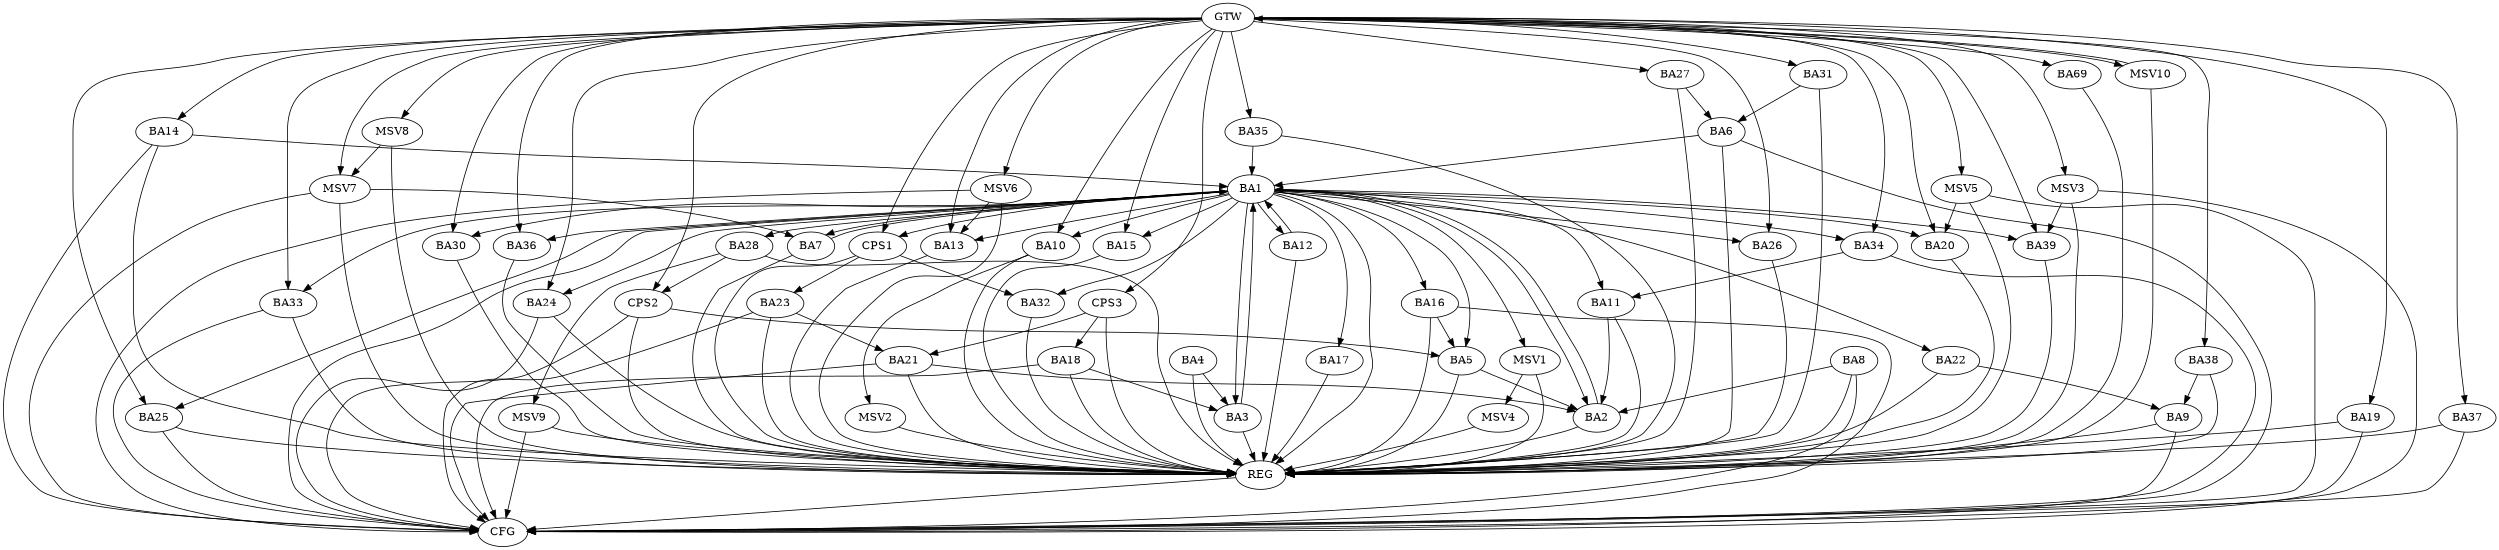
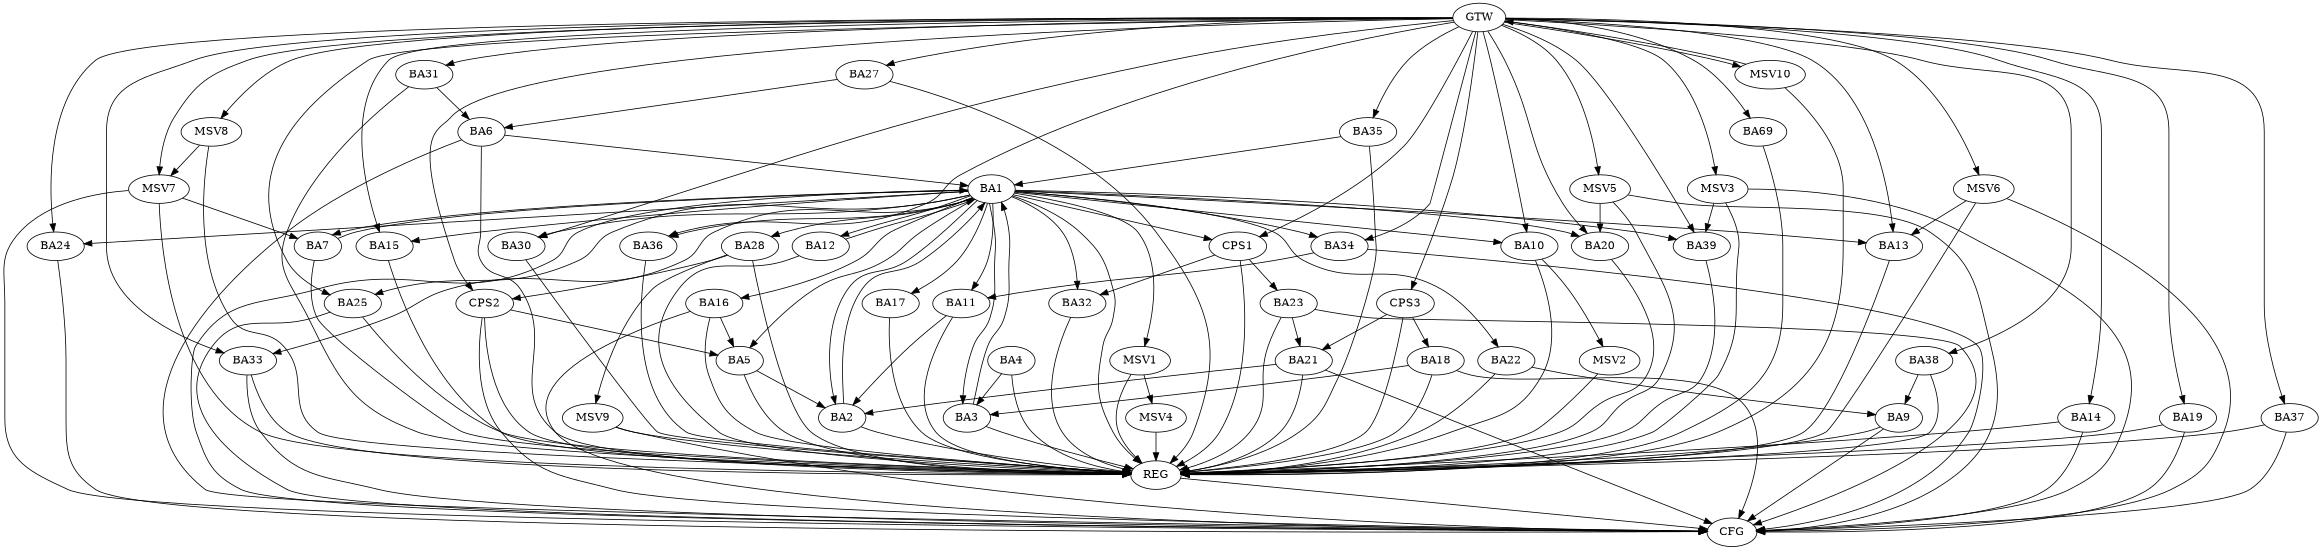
edge "BA14" -> "BA1": removed
node "BA26": removed
node "BA8": removed
edge "BA24" -> "REG": removed
